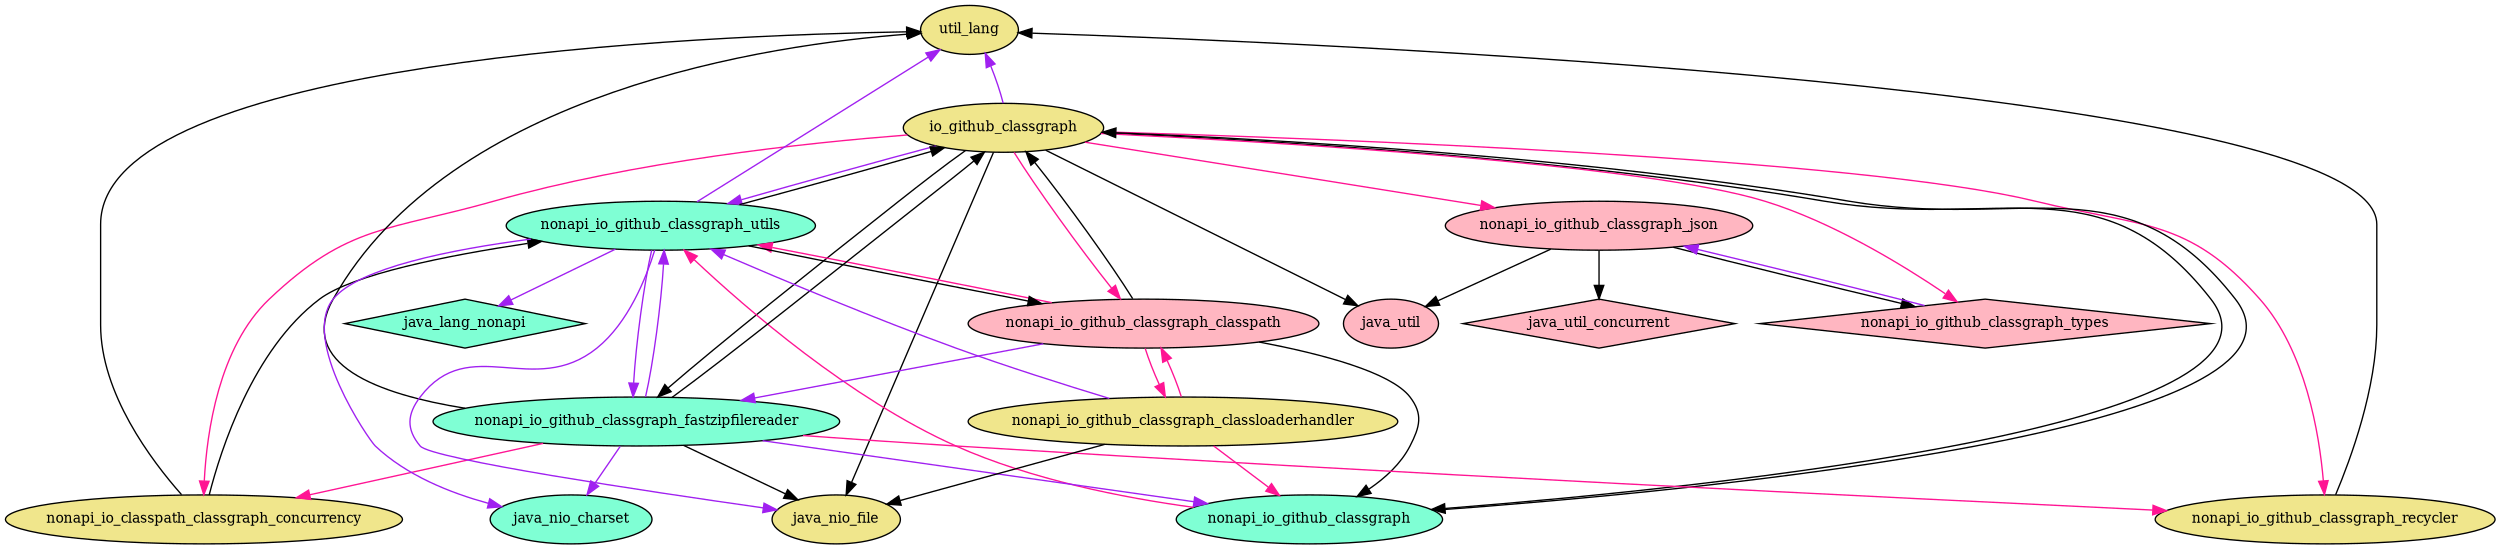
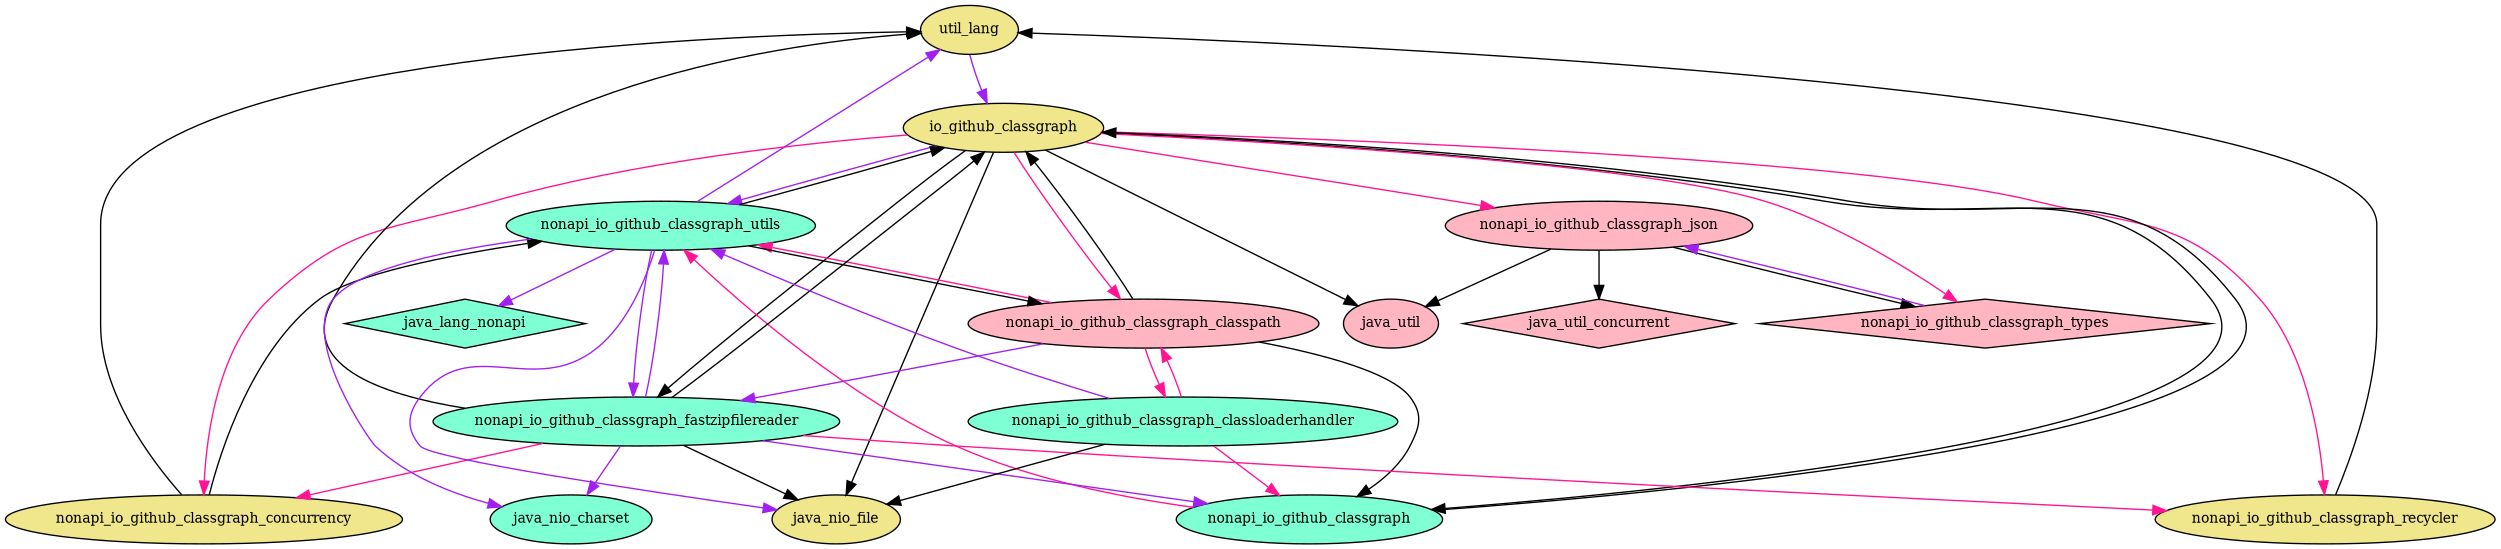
edge "io_github_classgraph" -> "util_lang": reversed
node "nonapi_io_github_classgraph_classloaderhandler": fillcolor khaki -> aquamarine
node "nonapi_io_classpath_classgraph_concurrency": label "nonapi_io_classpath_classgraph_concurrency" -> "nonapi_io_github_classgraph_concurrency"
